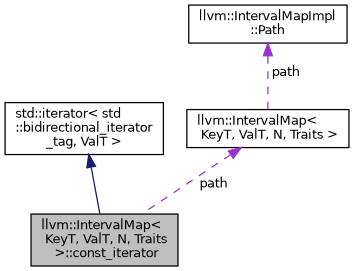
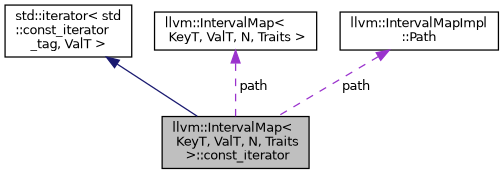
edge "llvm::IntervalMap< KeyT, ValT, N, Traits >" -> "llvm::IntervalMapImpl ::Path": now "llvm::IntervalMap< KeyT, ValT, N, Traits >::const_iterator" -> "llvm::IntervalMapImpl ::Path"
node "std::iterator< std ::bidirectional_iterator _tag, ValT >": label "std::iterator< std ::bidirectional_iterator _tag, ValT >" -> "std::iterator< std ::const_iterator _tag, ValT >"
